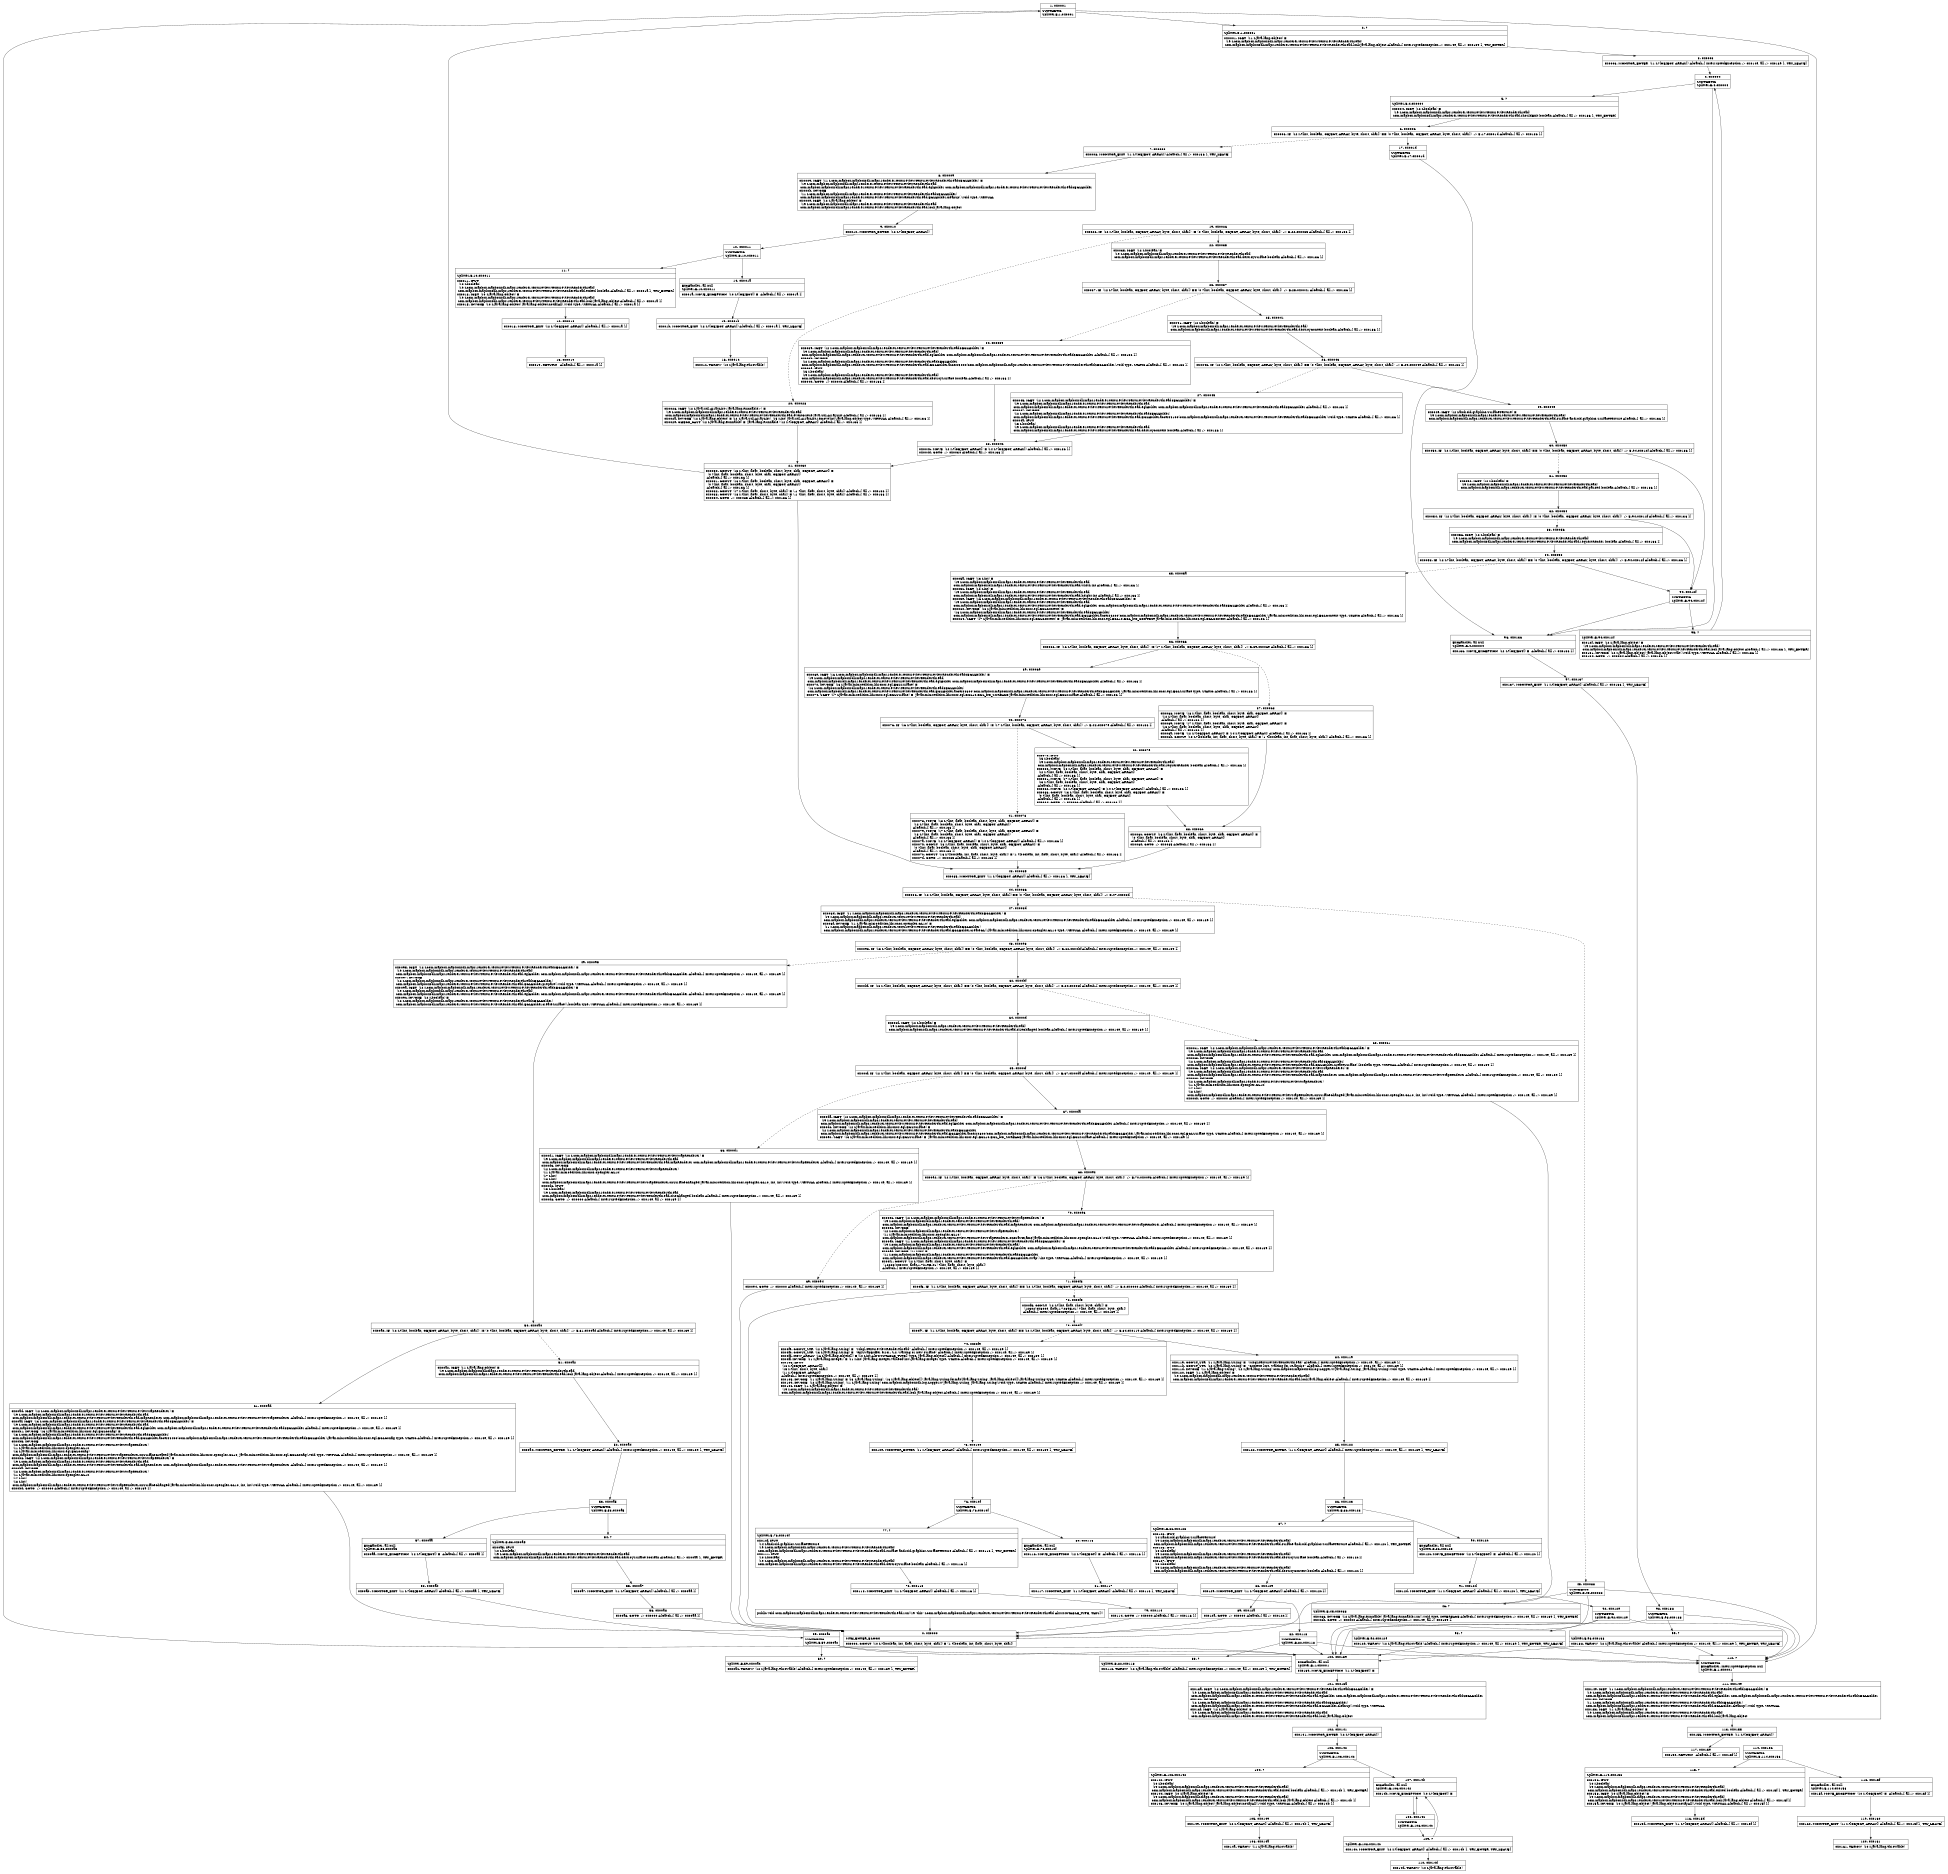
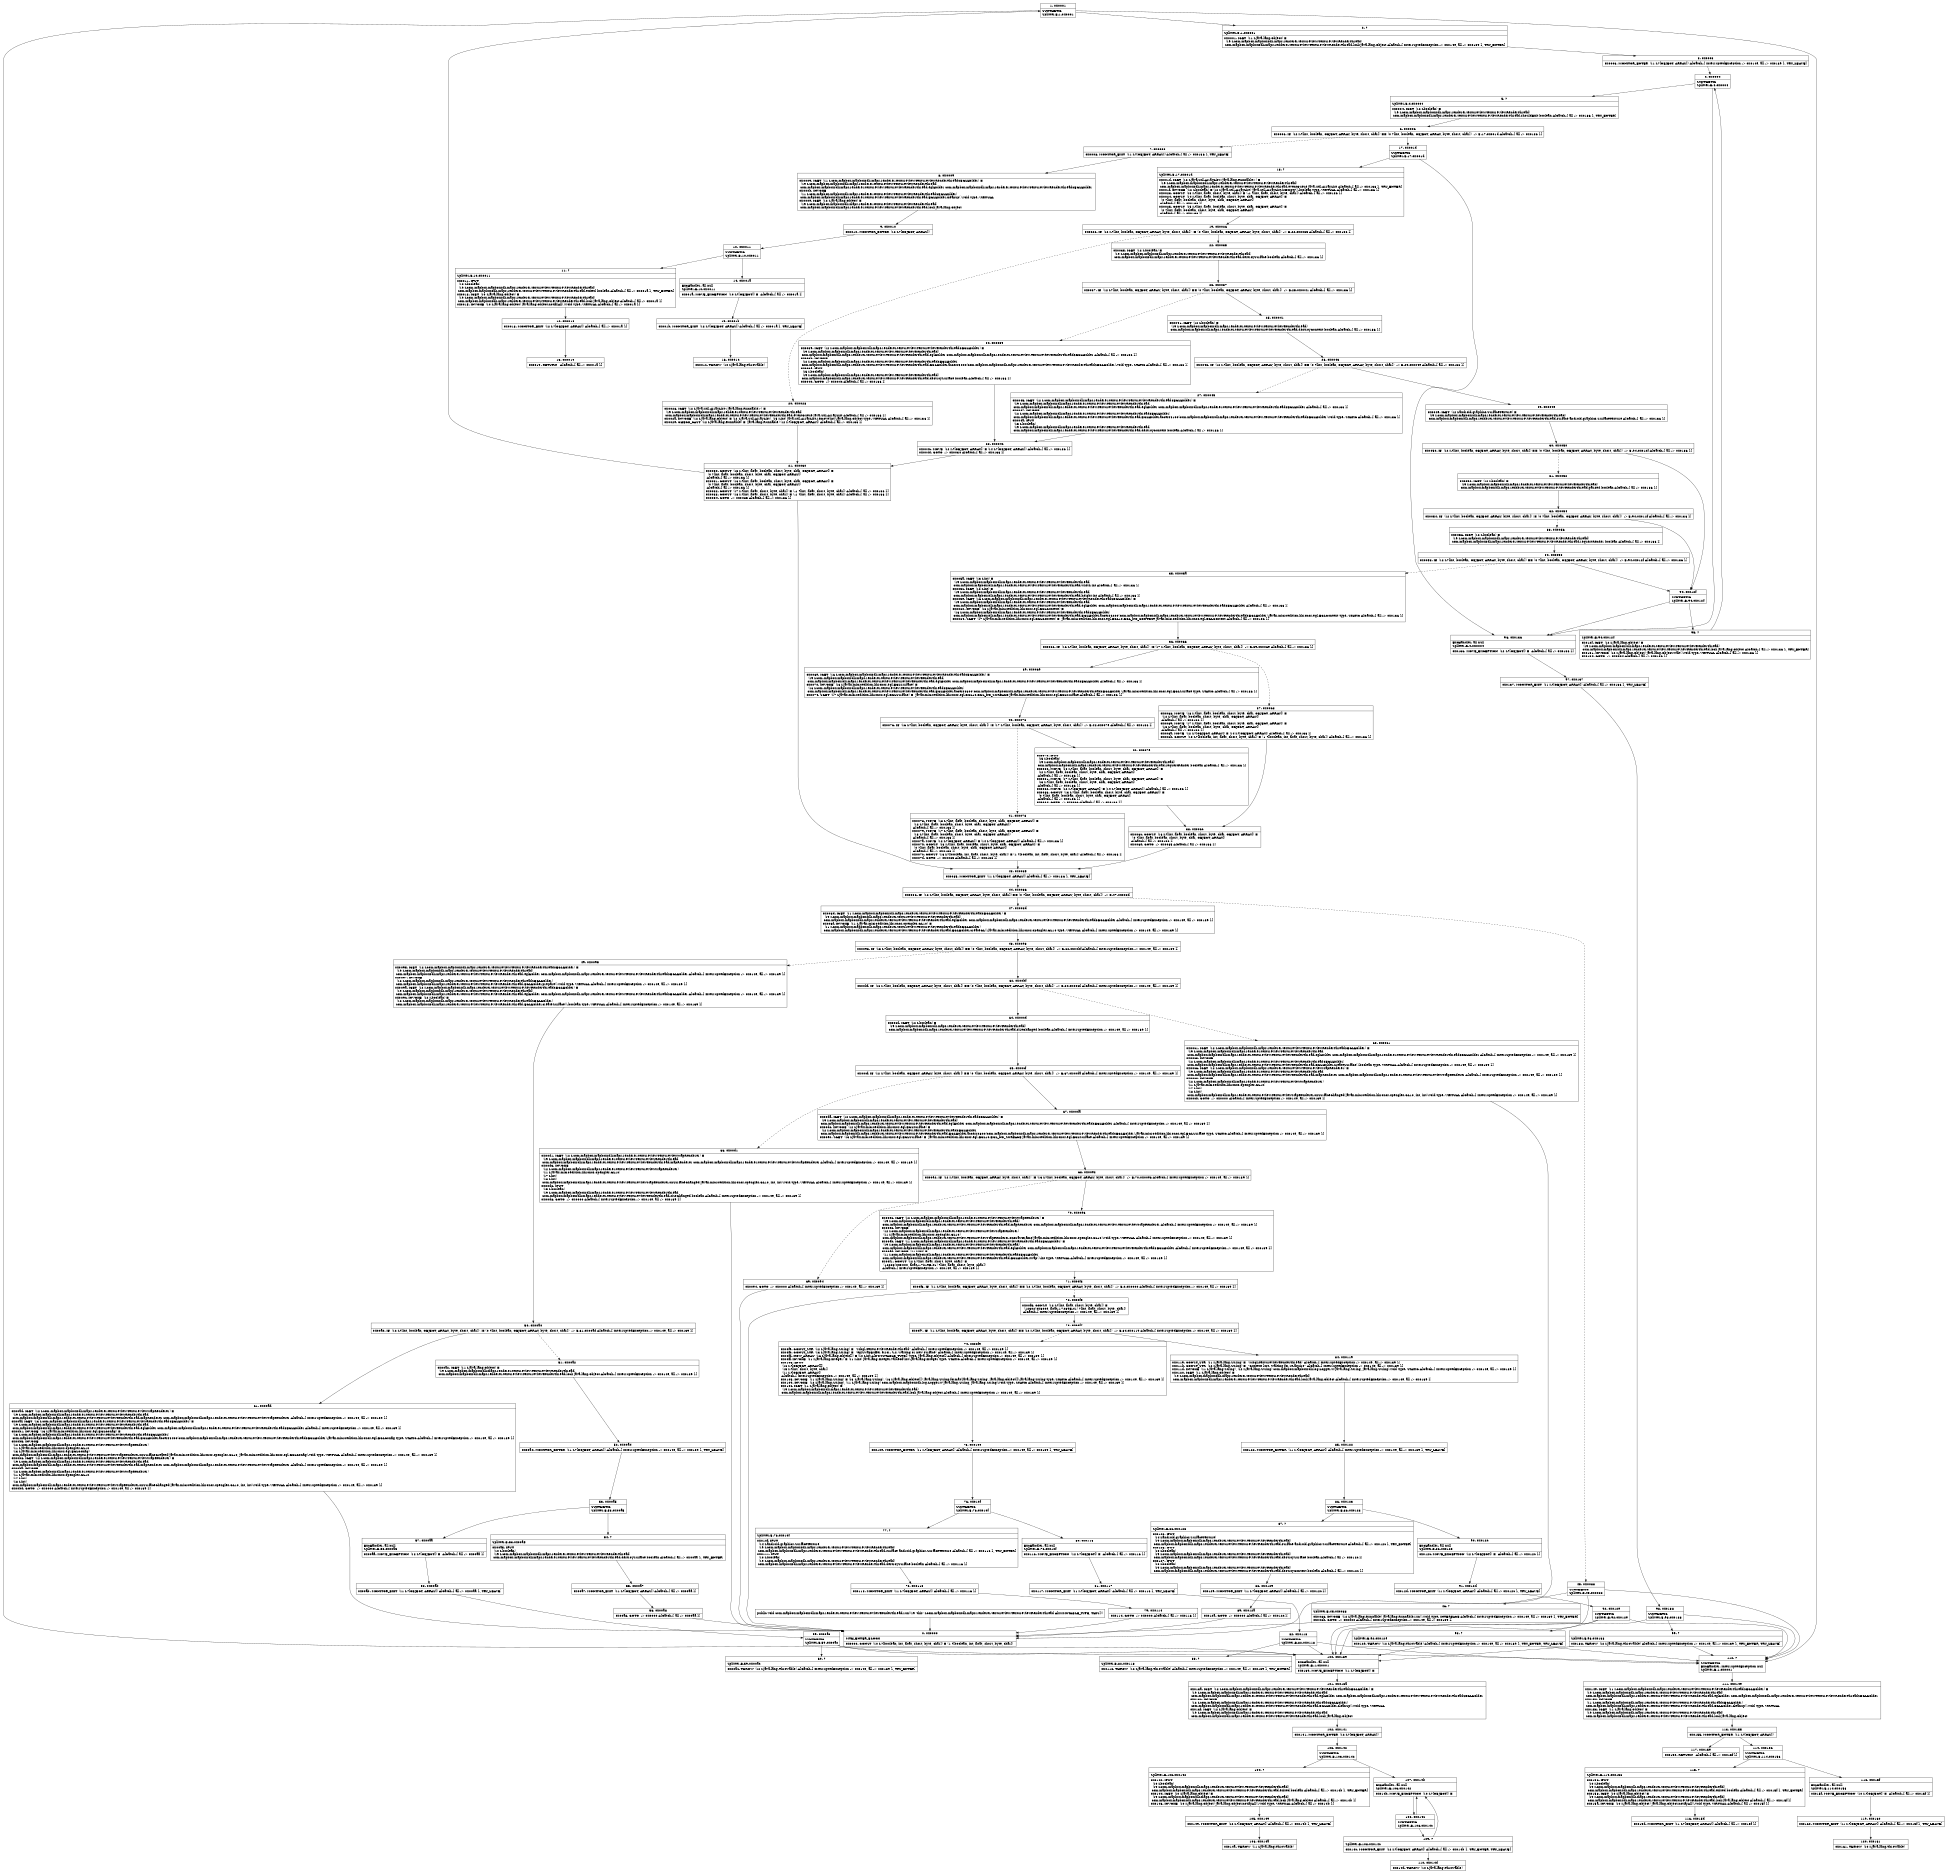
node "18: ?": added
edge "113: 0x0155" -> "114: 0x0156": added
